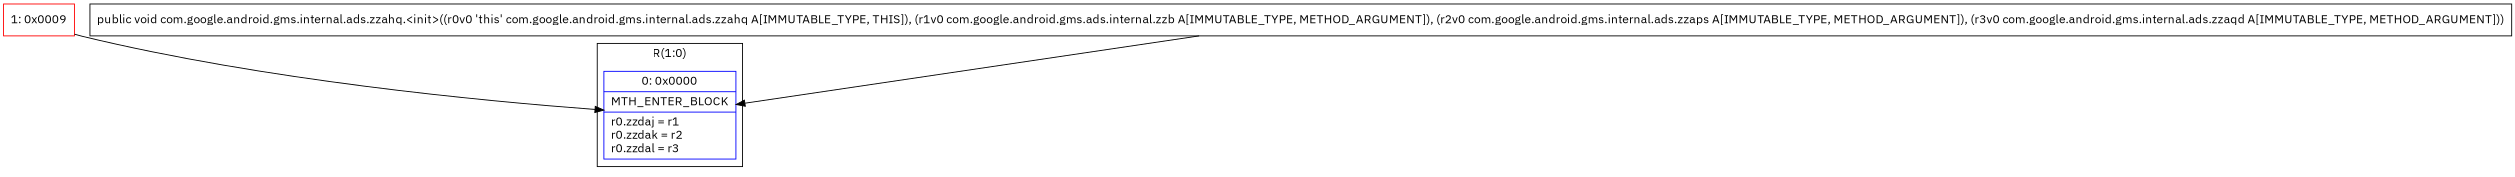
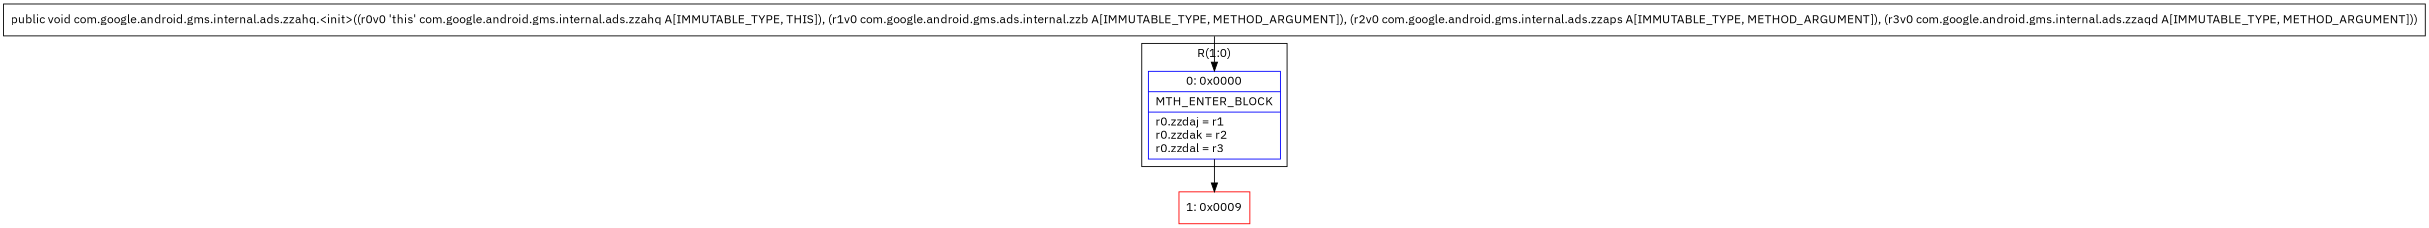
edge "1: 0x0009" -> "0: 0x0000": reversed
